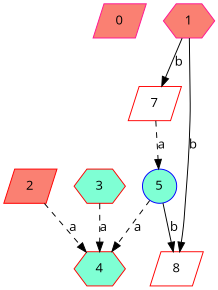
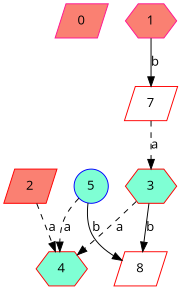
edge "7" -> "5": now "7" -> "3"
edge "1" -> "8": now "3" -> "8"
